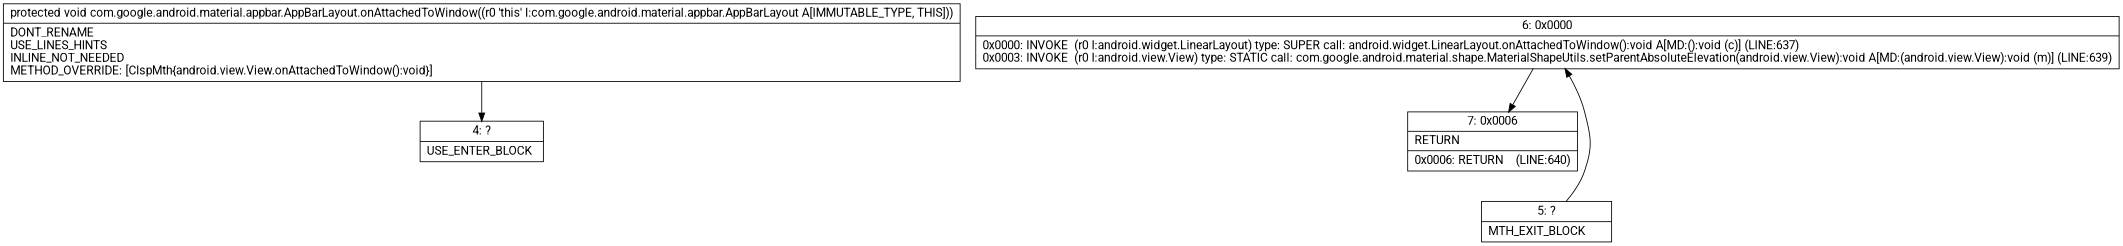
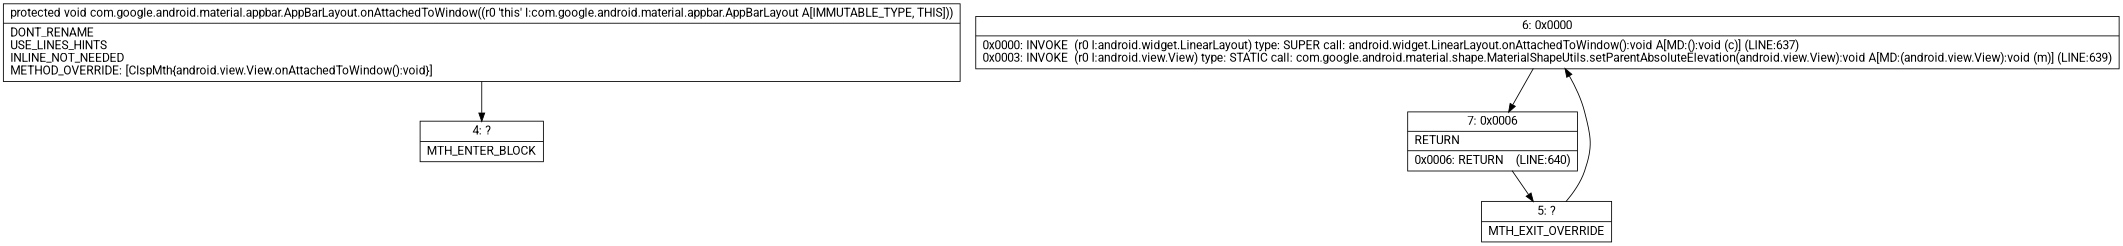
node "4: ?": text "USE_ENTER_BLOCK" -> "MTH_ENTER_BLOCK"
edge "7: 0x0006" -> "5: ?": added
node "5: ?": text "MTH_EXIT_BLOCK" -> "MTH_EXIT_OVERRIDE"
